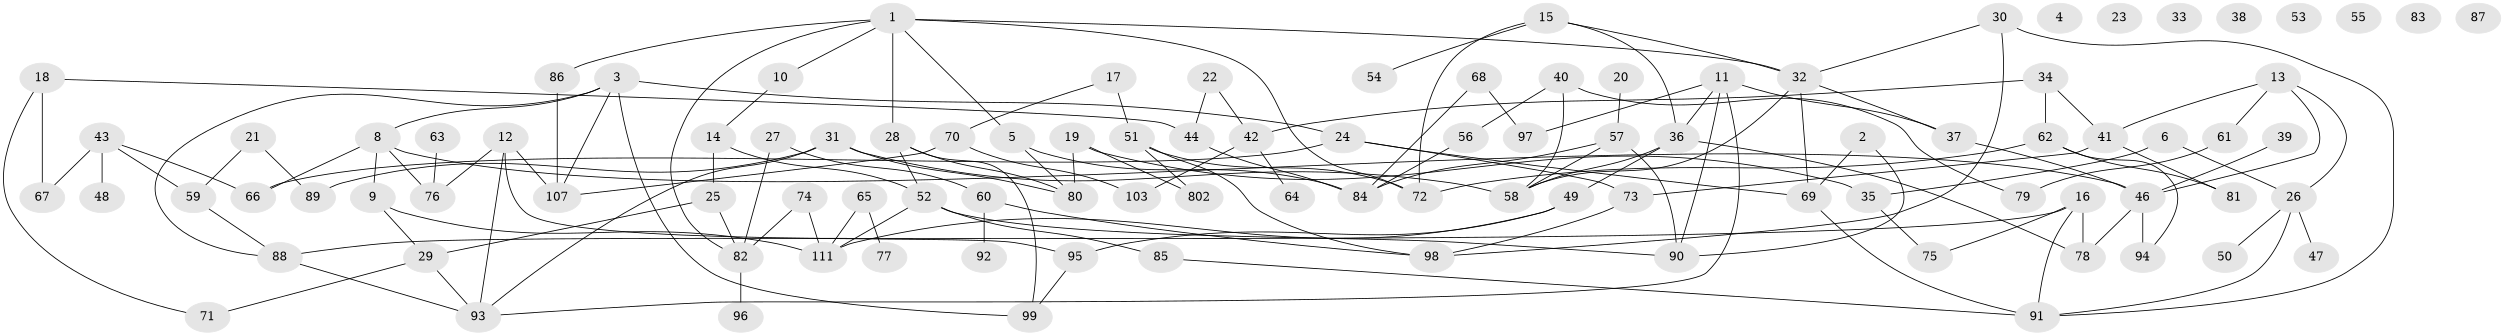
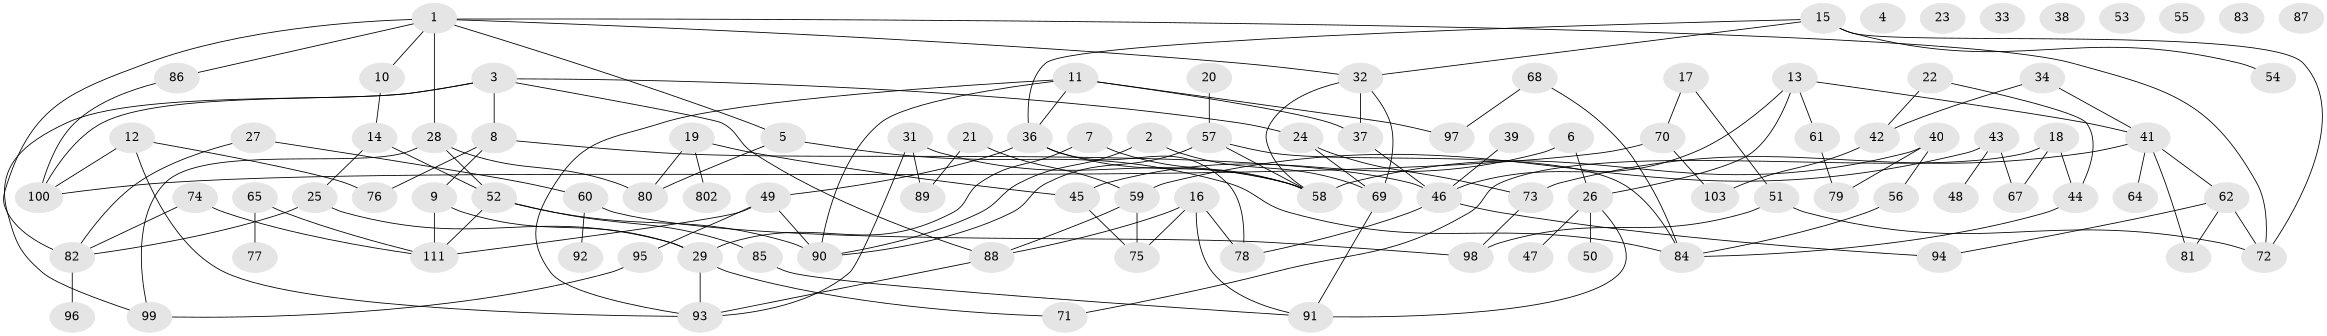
node "30": removed
edge "34" -- "62": now "41" -- "62"
node "63": removed
node "7": added
edge "42" -- "64": now "41" -- "64"
edge "51" -- "802": removed
edge "31" -- "80": removed
node "66": removed
node "107": label "107" -> "100"
node "35": label "35" -> "45"
edge "49" -- "90": added
edge "59" -- "75": added
edge "12" -- "95": removed
